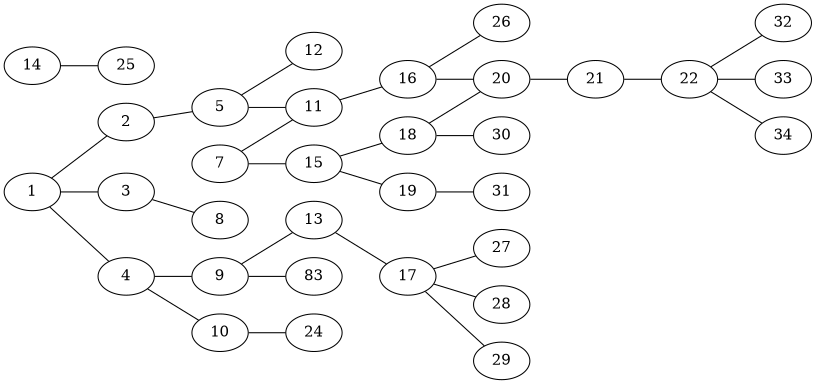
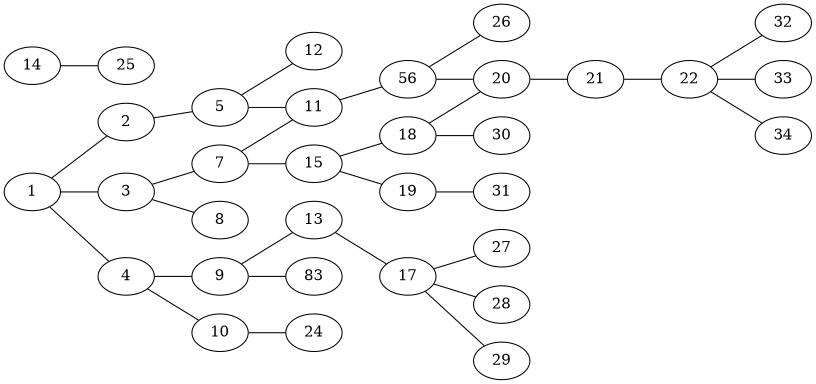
node "16": label "16" -> "56"
edge "7" -- "3": added
